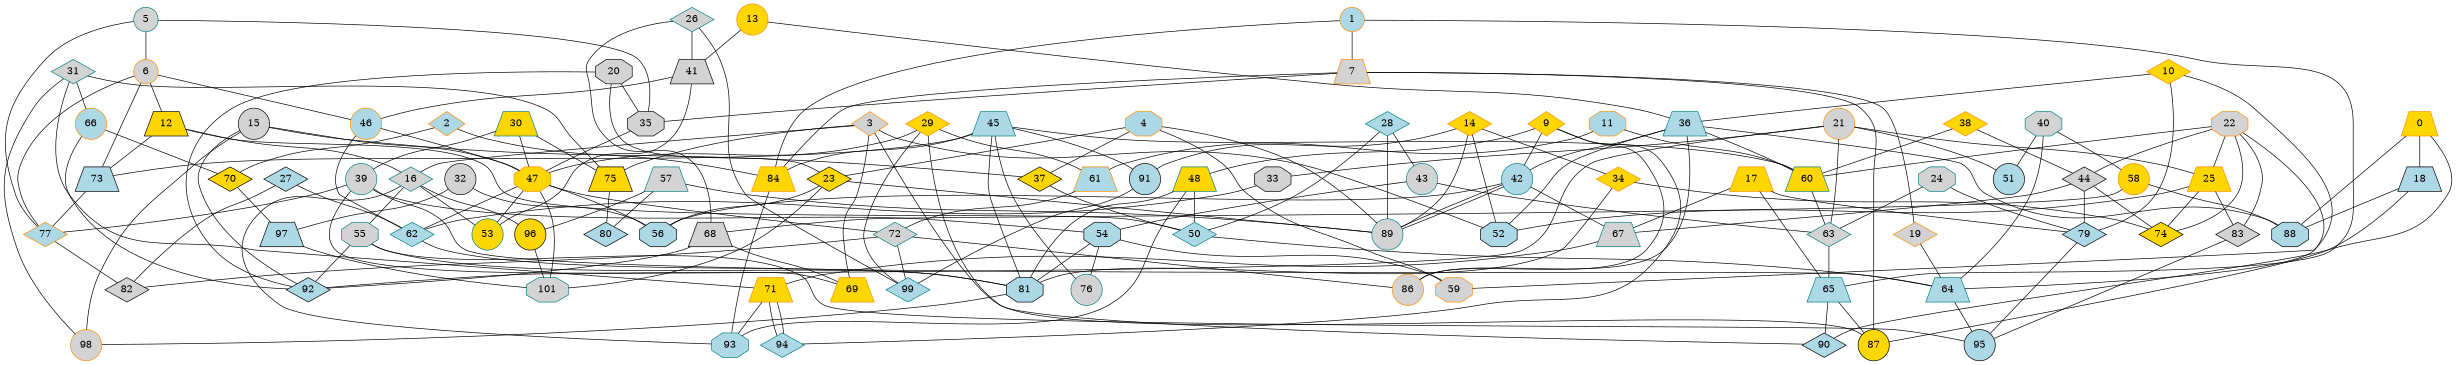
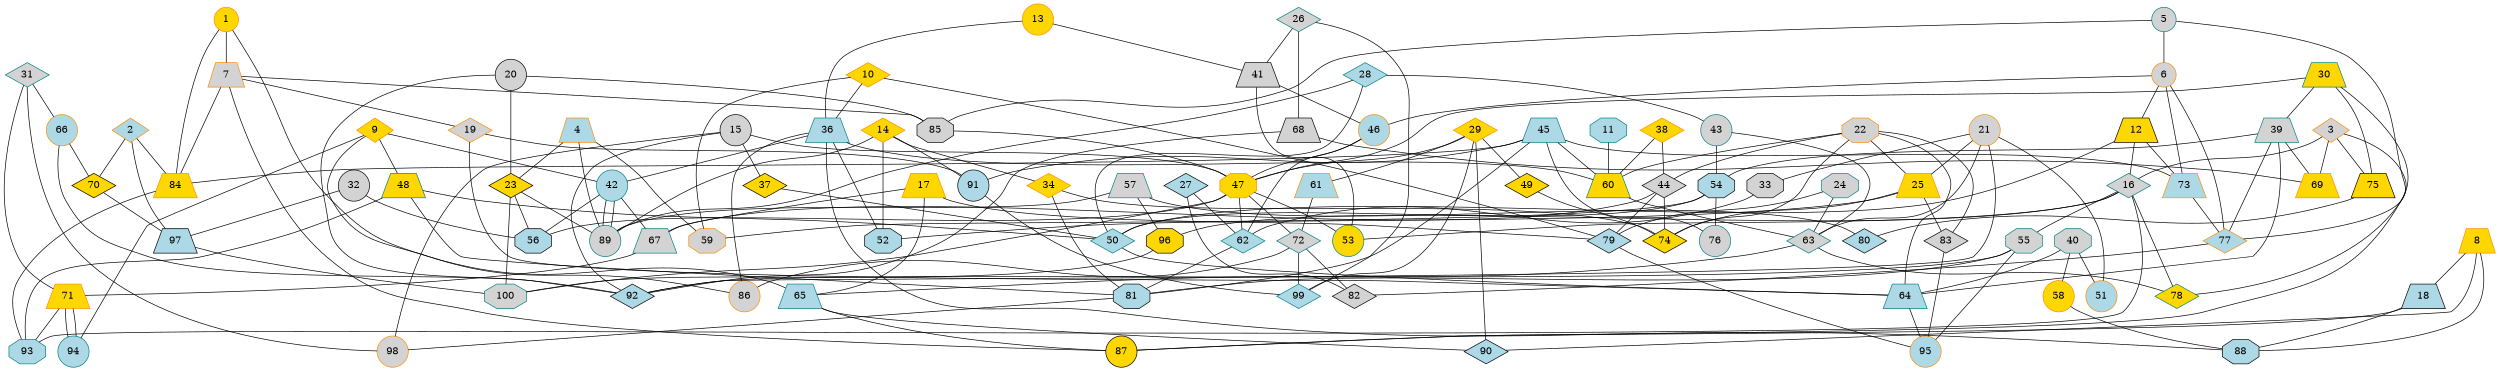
node "1": fillcolor lightblue -> gold
node "20": shape octagon -> circle
edge "31" -- "75": removed
node "35": label "35" -> "85"
node "4": shape octagon -> trapezium
node "11": color darkorange -> teal
node "0": label "0" -> "8"
edge "4" -- "37": removed
edge "19" -- "91": added
edge "3" -- "52": removed
edge "11" -- "61": removed
node "73": color black -> darkorange
node "39": shape circle -> trapezium
node "51": color black -> darkorange
node "49": added
edge "2" -- "97": added
edge "58" -- "68": removed
node "96": shape circle -> octagon
edge "54" -- "81": now "54" -- "50"
node "101": label "101" -> "100"
node "78": added
node "94": shape diamond -> circle
node "95": color black -> darkorange
